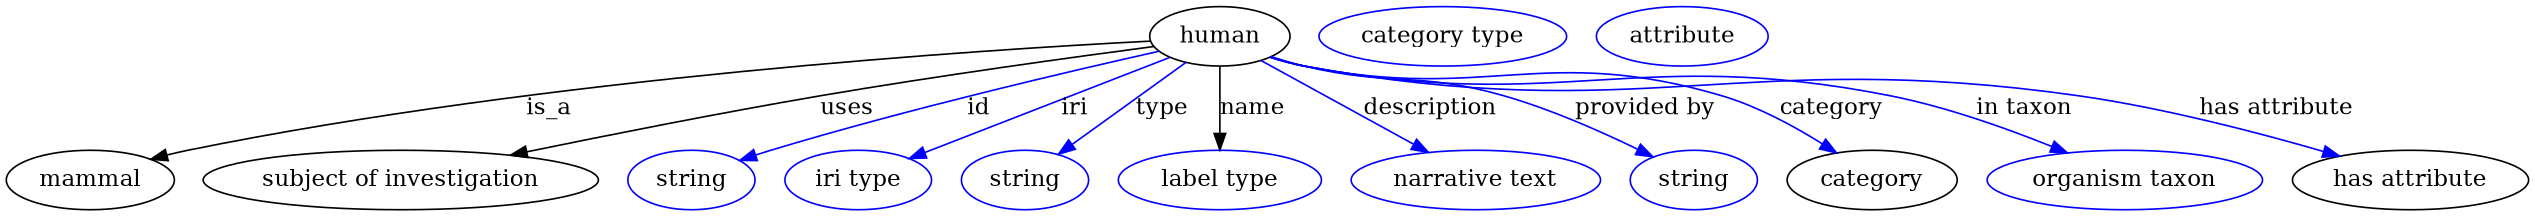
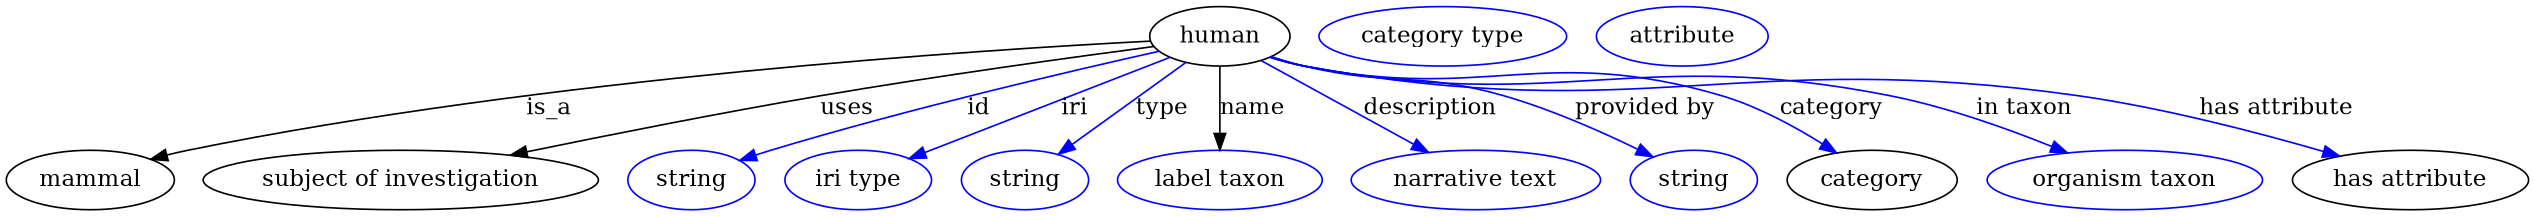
node "label type": label "label type" -> "label taxon"
